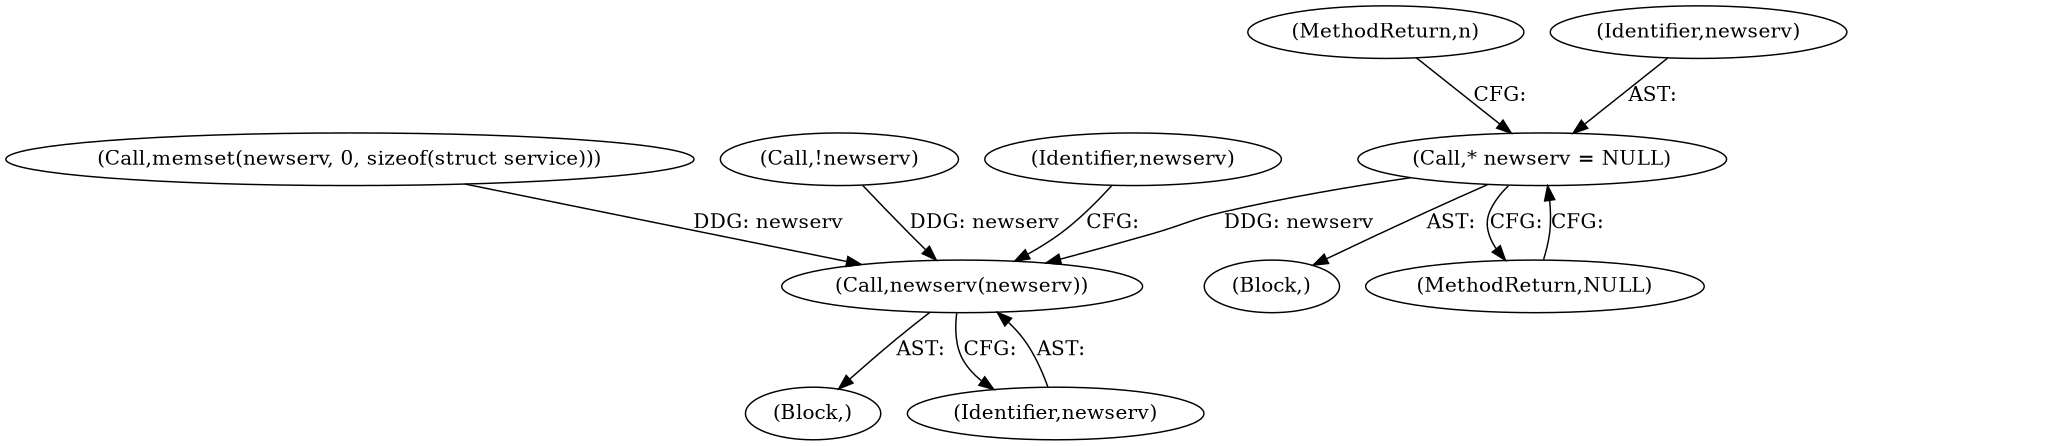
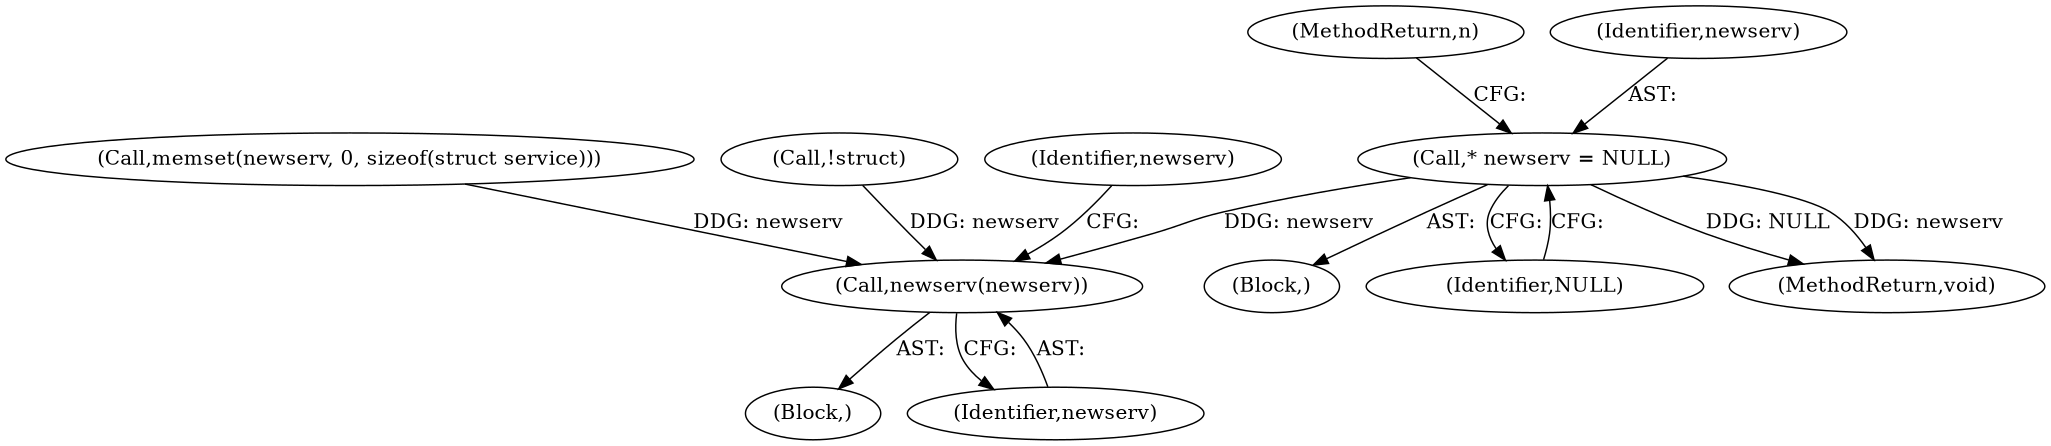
node "(Call,!newserv)": label "(Call,!newserv)" -> "(Call,!struct)"
node "(MethodReturn,NULL)": label "(MethodReturn,NULL)" -> "(Identifier,NULL)"
node "(MethodReturn,void)": added
